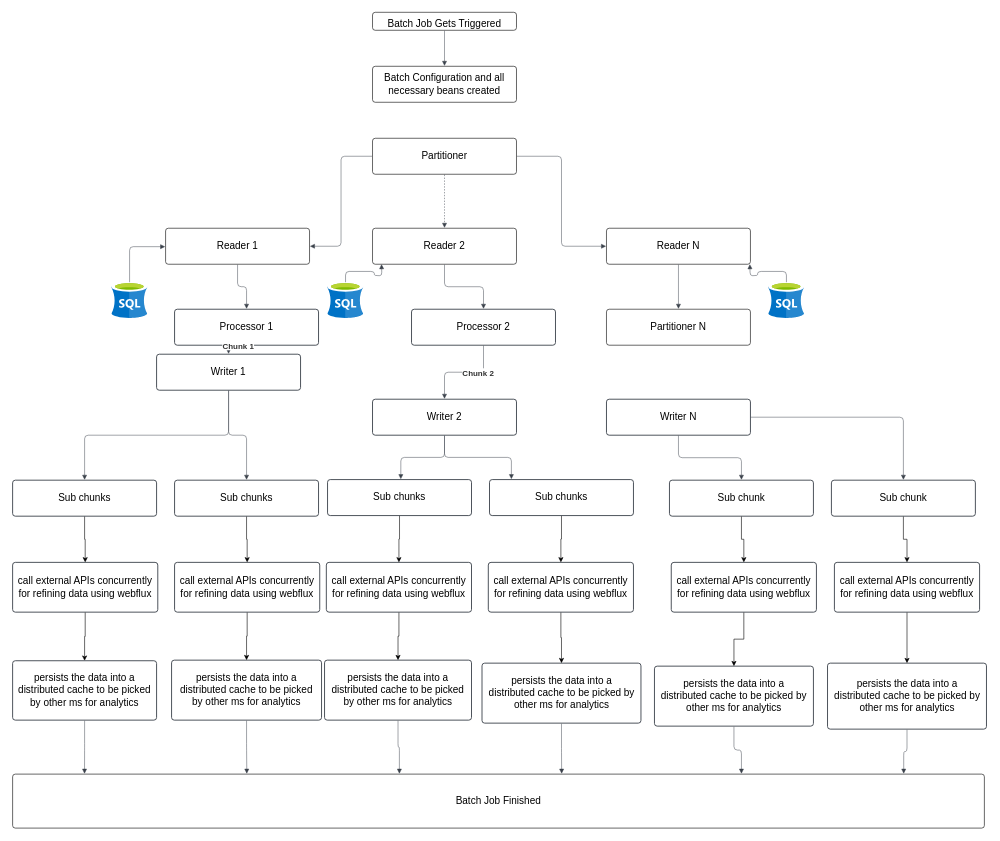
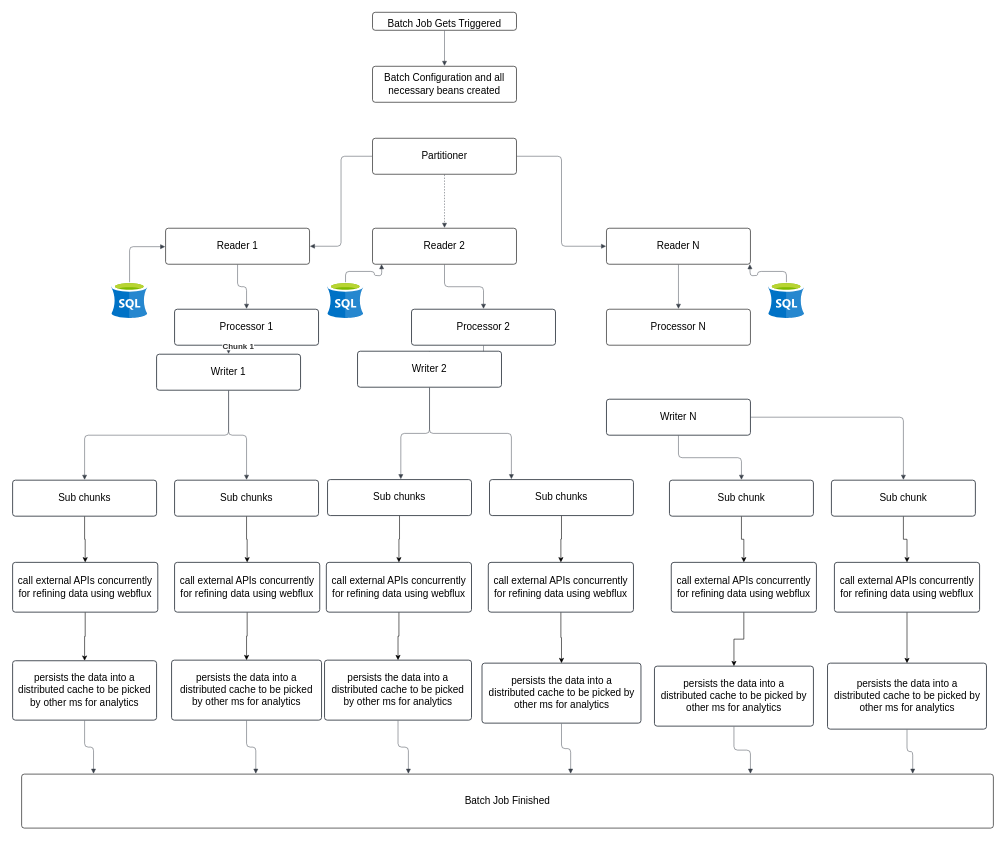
node "Partitioner N": label "Partitioner N" -> "Processor N"
node "Writer 2": moved (444, 417) -> (429, 369)
node "Batch Job Finished": moved (498, 801) -> (507, 801)
